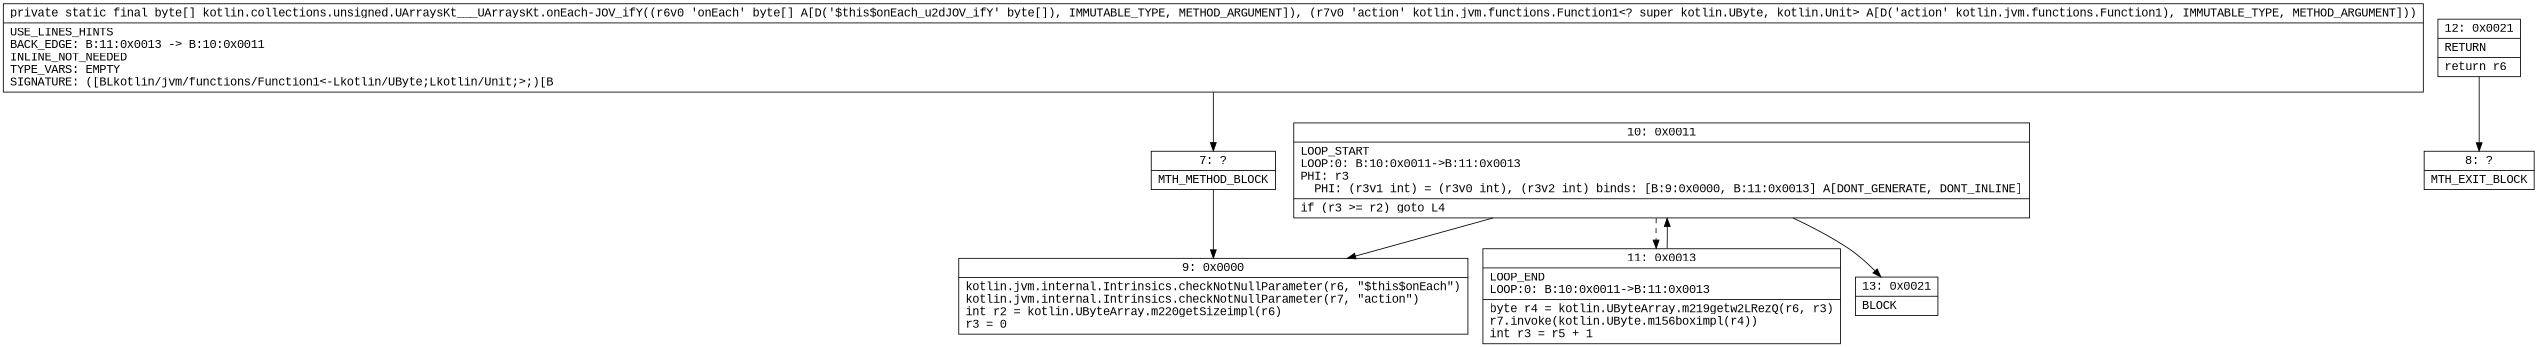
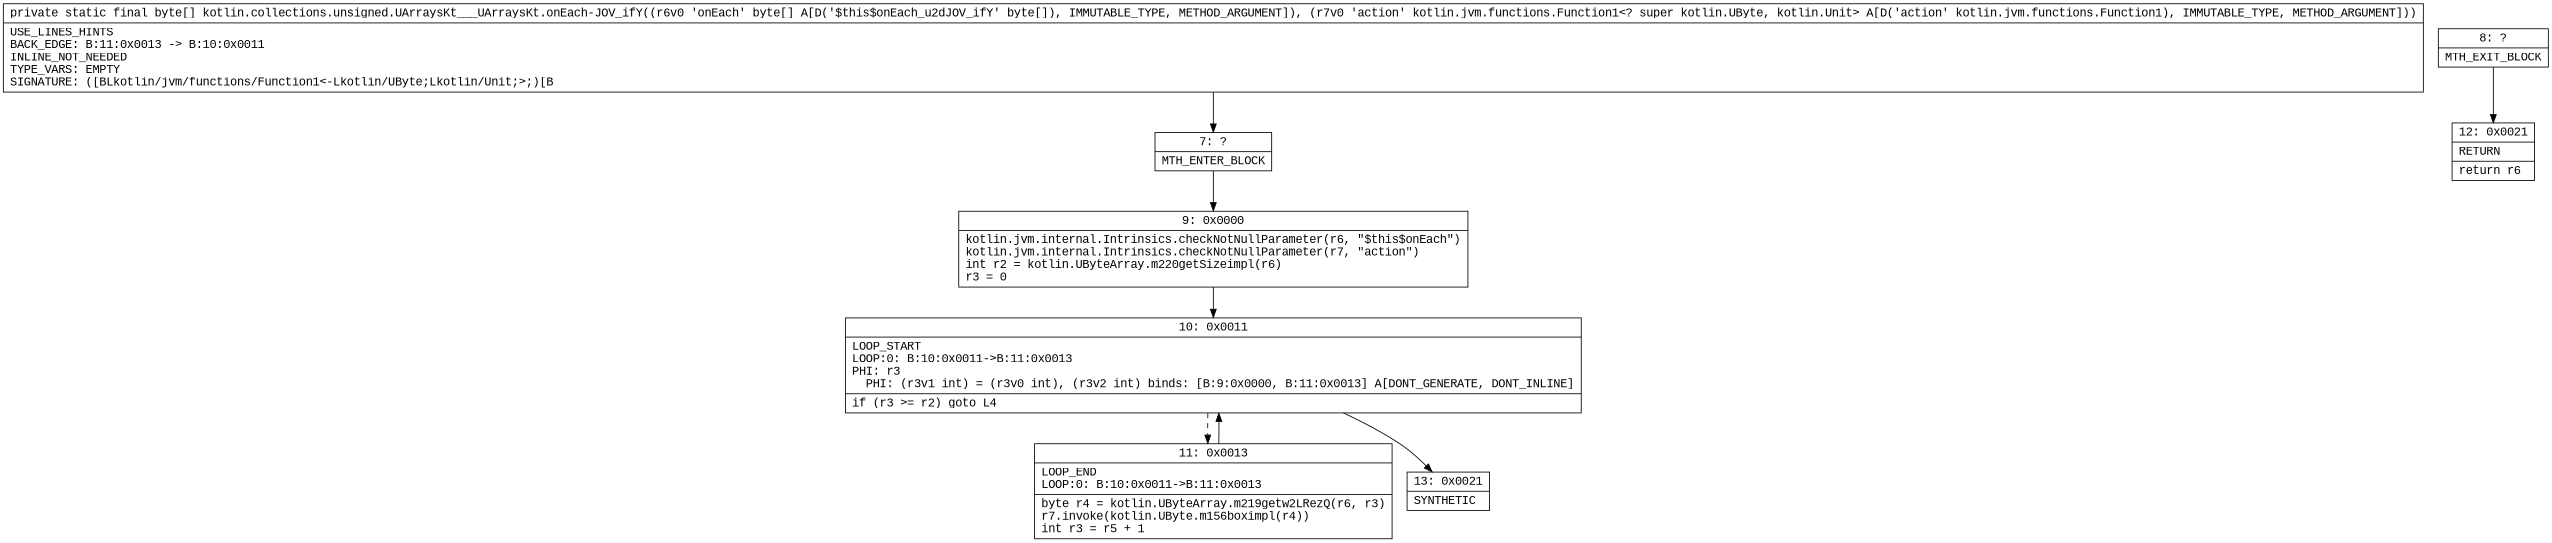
edge "12: 0x0021" -> "8: ?": reversed
node "7: ?": text "MTH_METHOD_BLOCK" -> "MTH_ENTER_BLOCK"
edge "10: 0x0011" -> "9: 0x0000": reversed
node "13: 0x0021": text "BLOCK" -> "SYNTHETIC"
